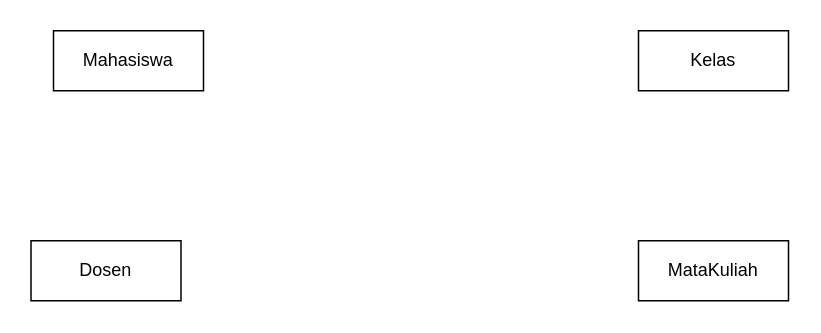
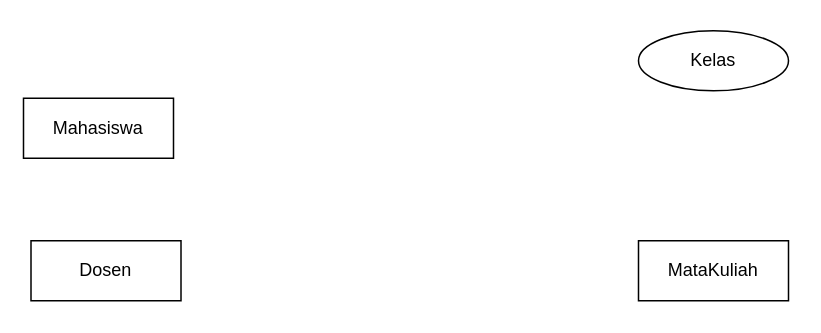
node "Mahasiswa": moved (128, 61) -> (98, 128)
node "Kelas": shape rectangle -> ellipse
